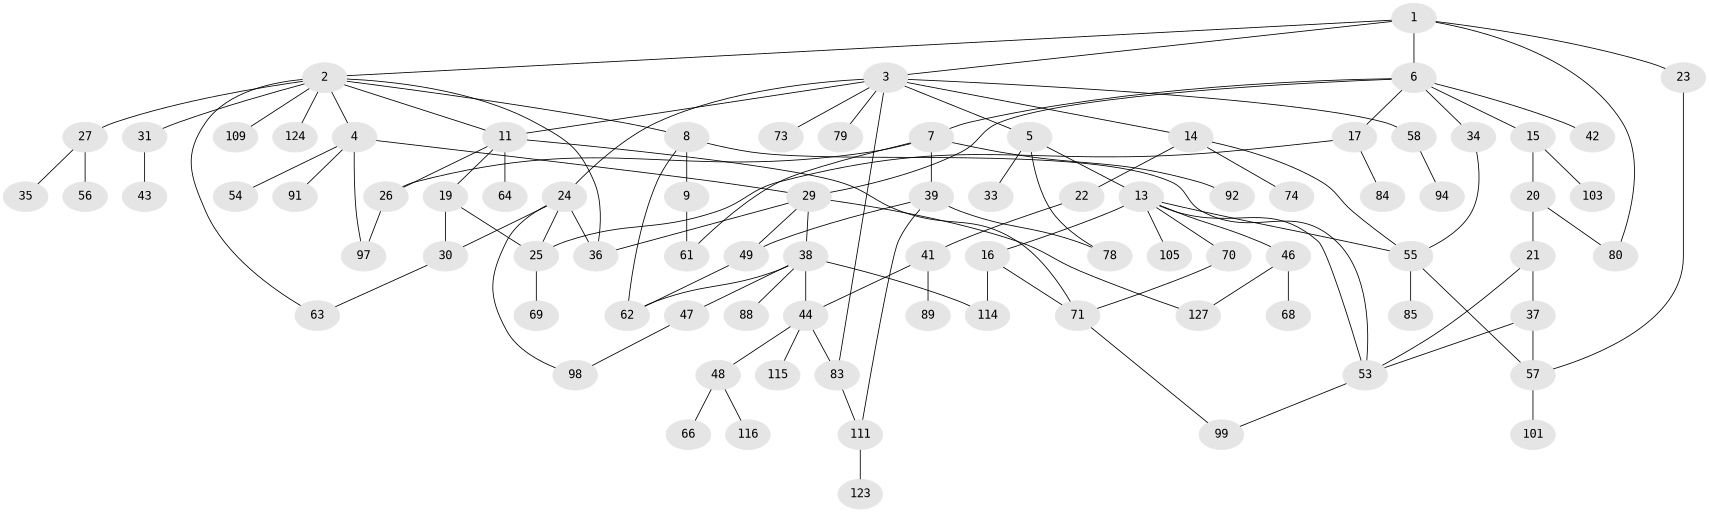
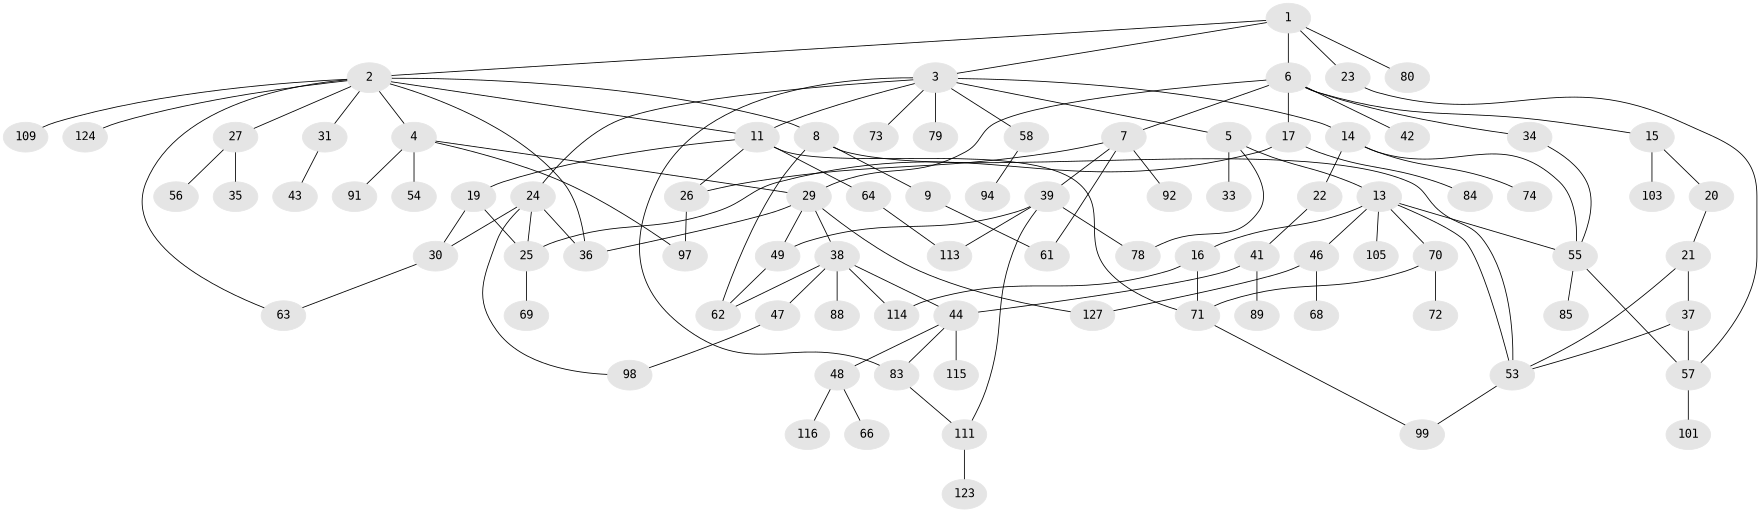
edge "20" -- "80": removed
node "113": added
node "72": added
